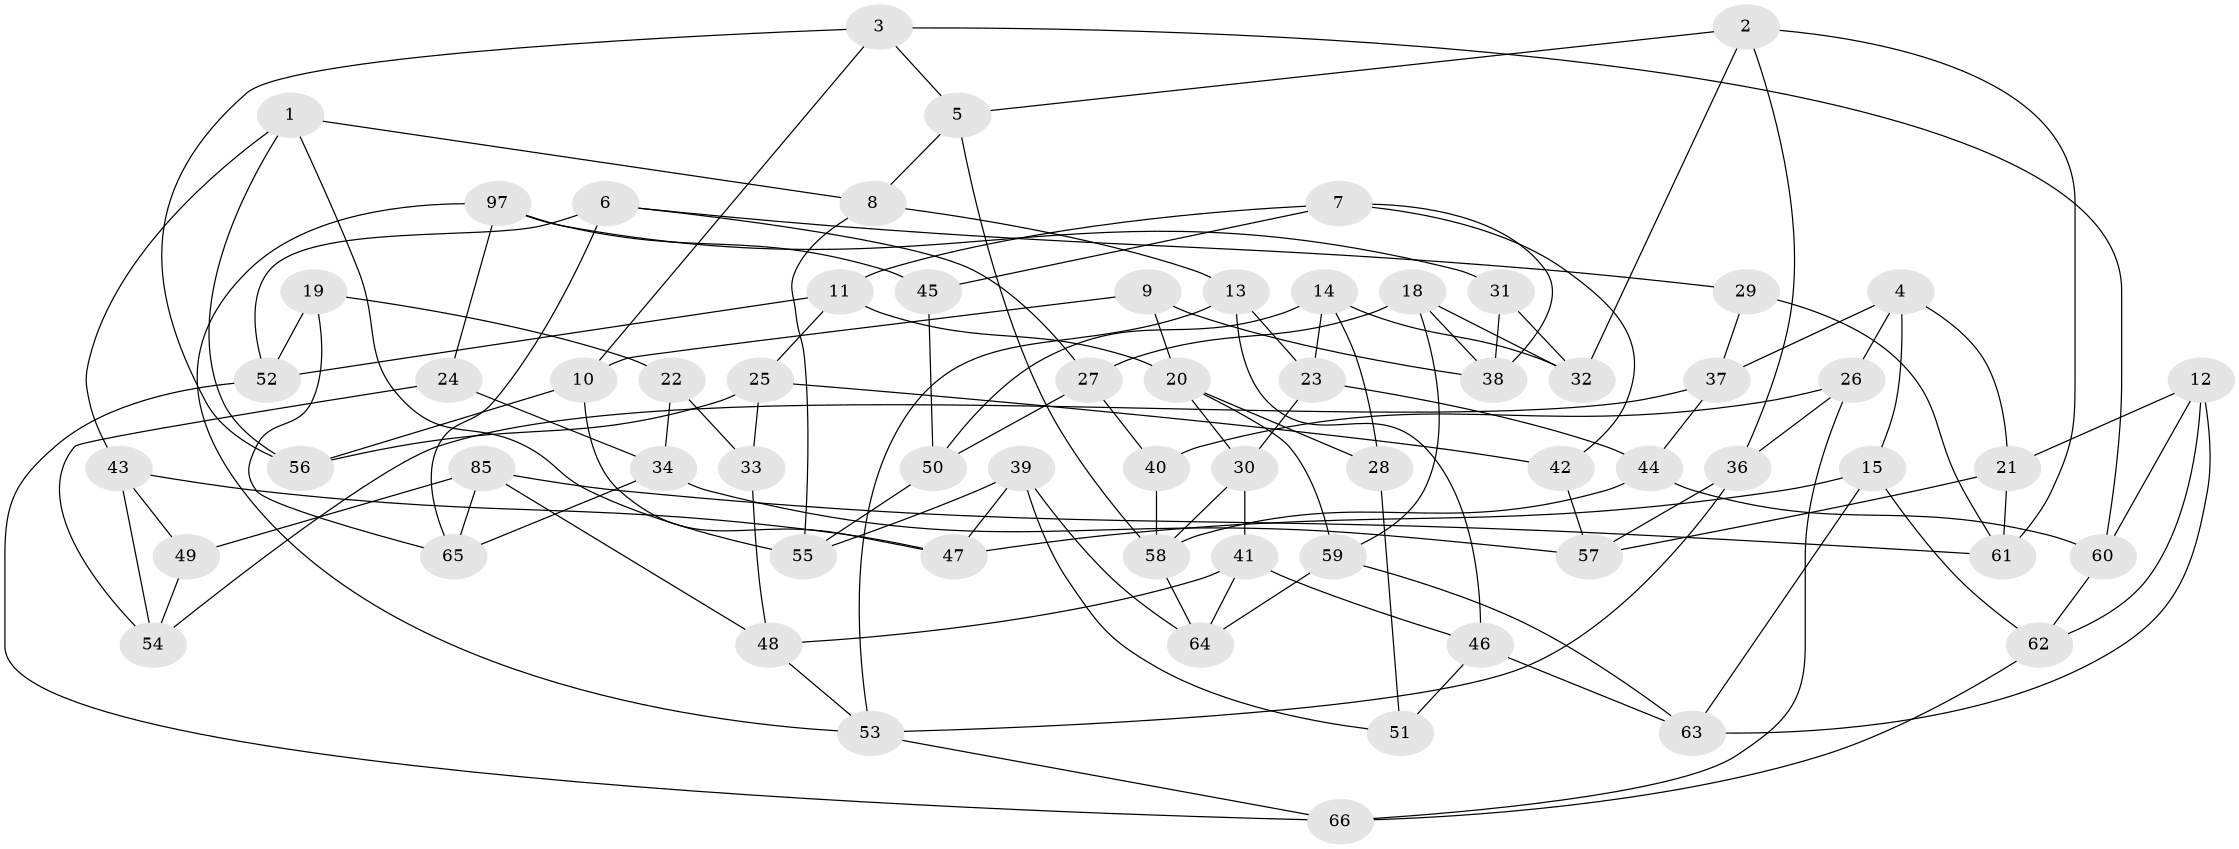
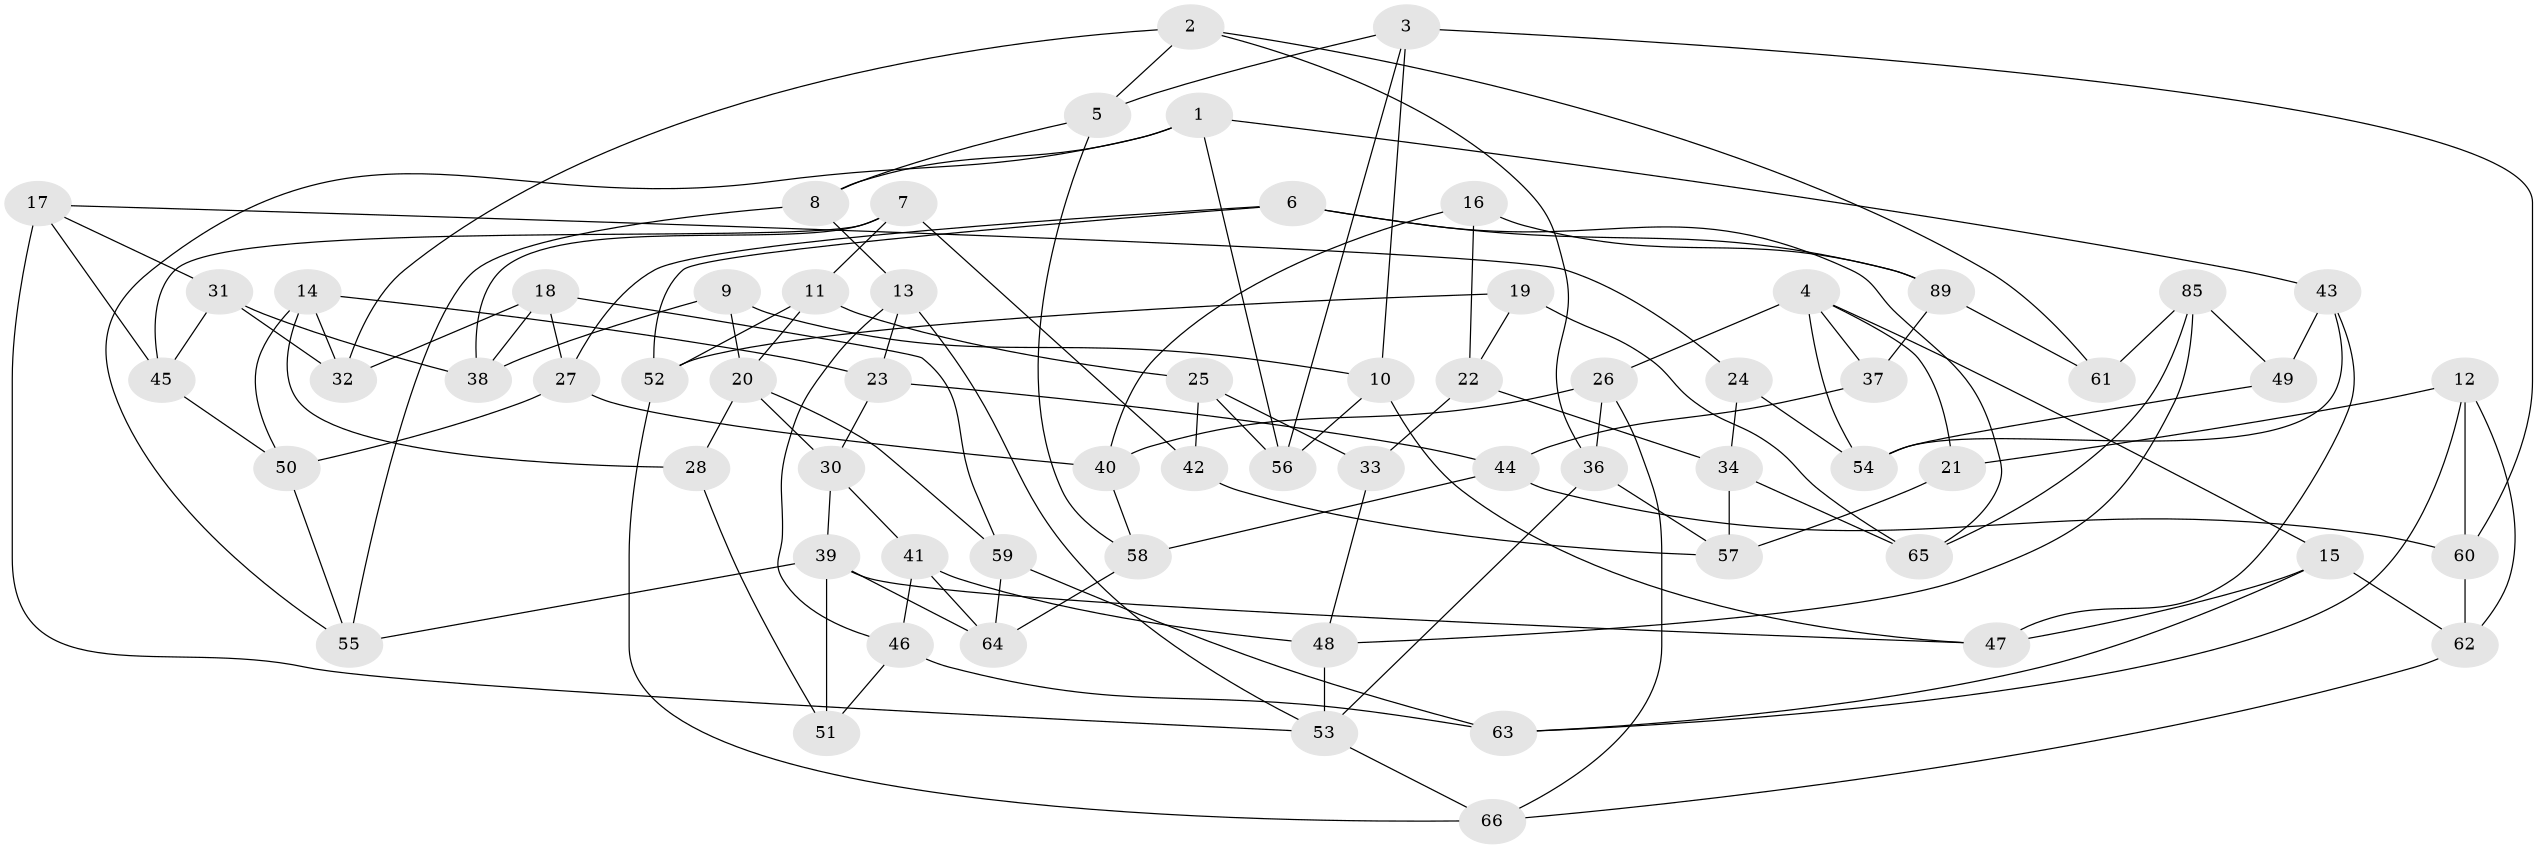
node "97": label "97" -> "17"
node "16": added
node "29": label "29" -> "89"
edge "31" -- "45": added
edge "37" -- "54": now "4" -- "54"
edge "30" -- "58": now "30" -- "39"
edge "21" -- "61": removed
